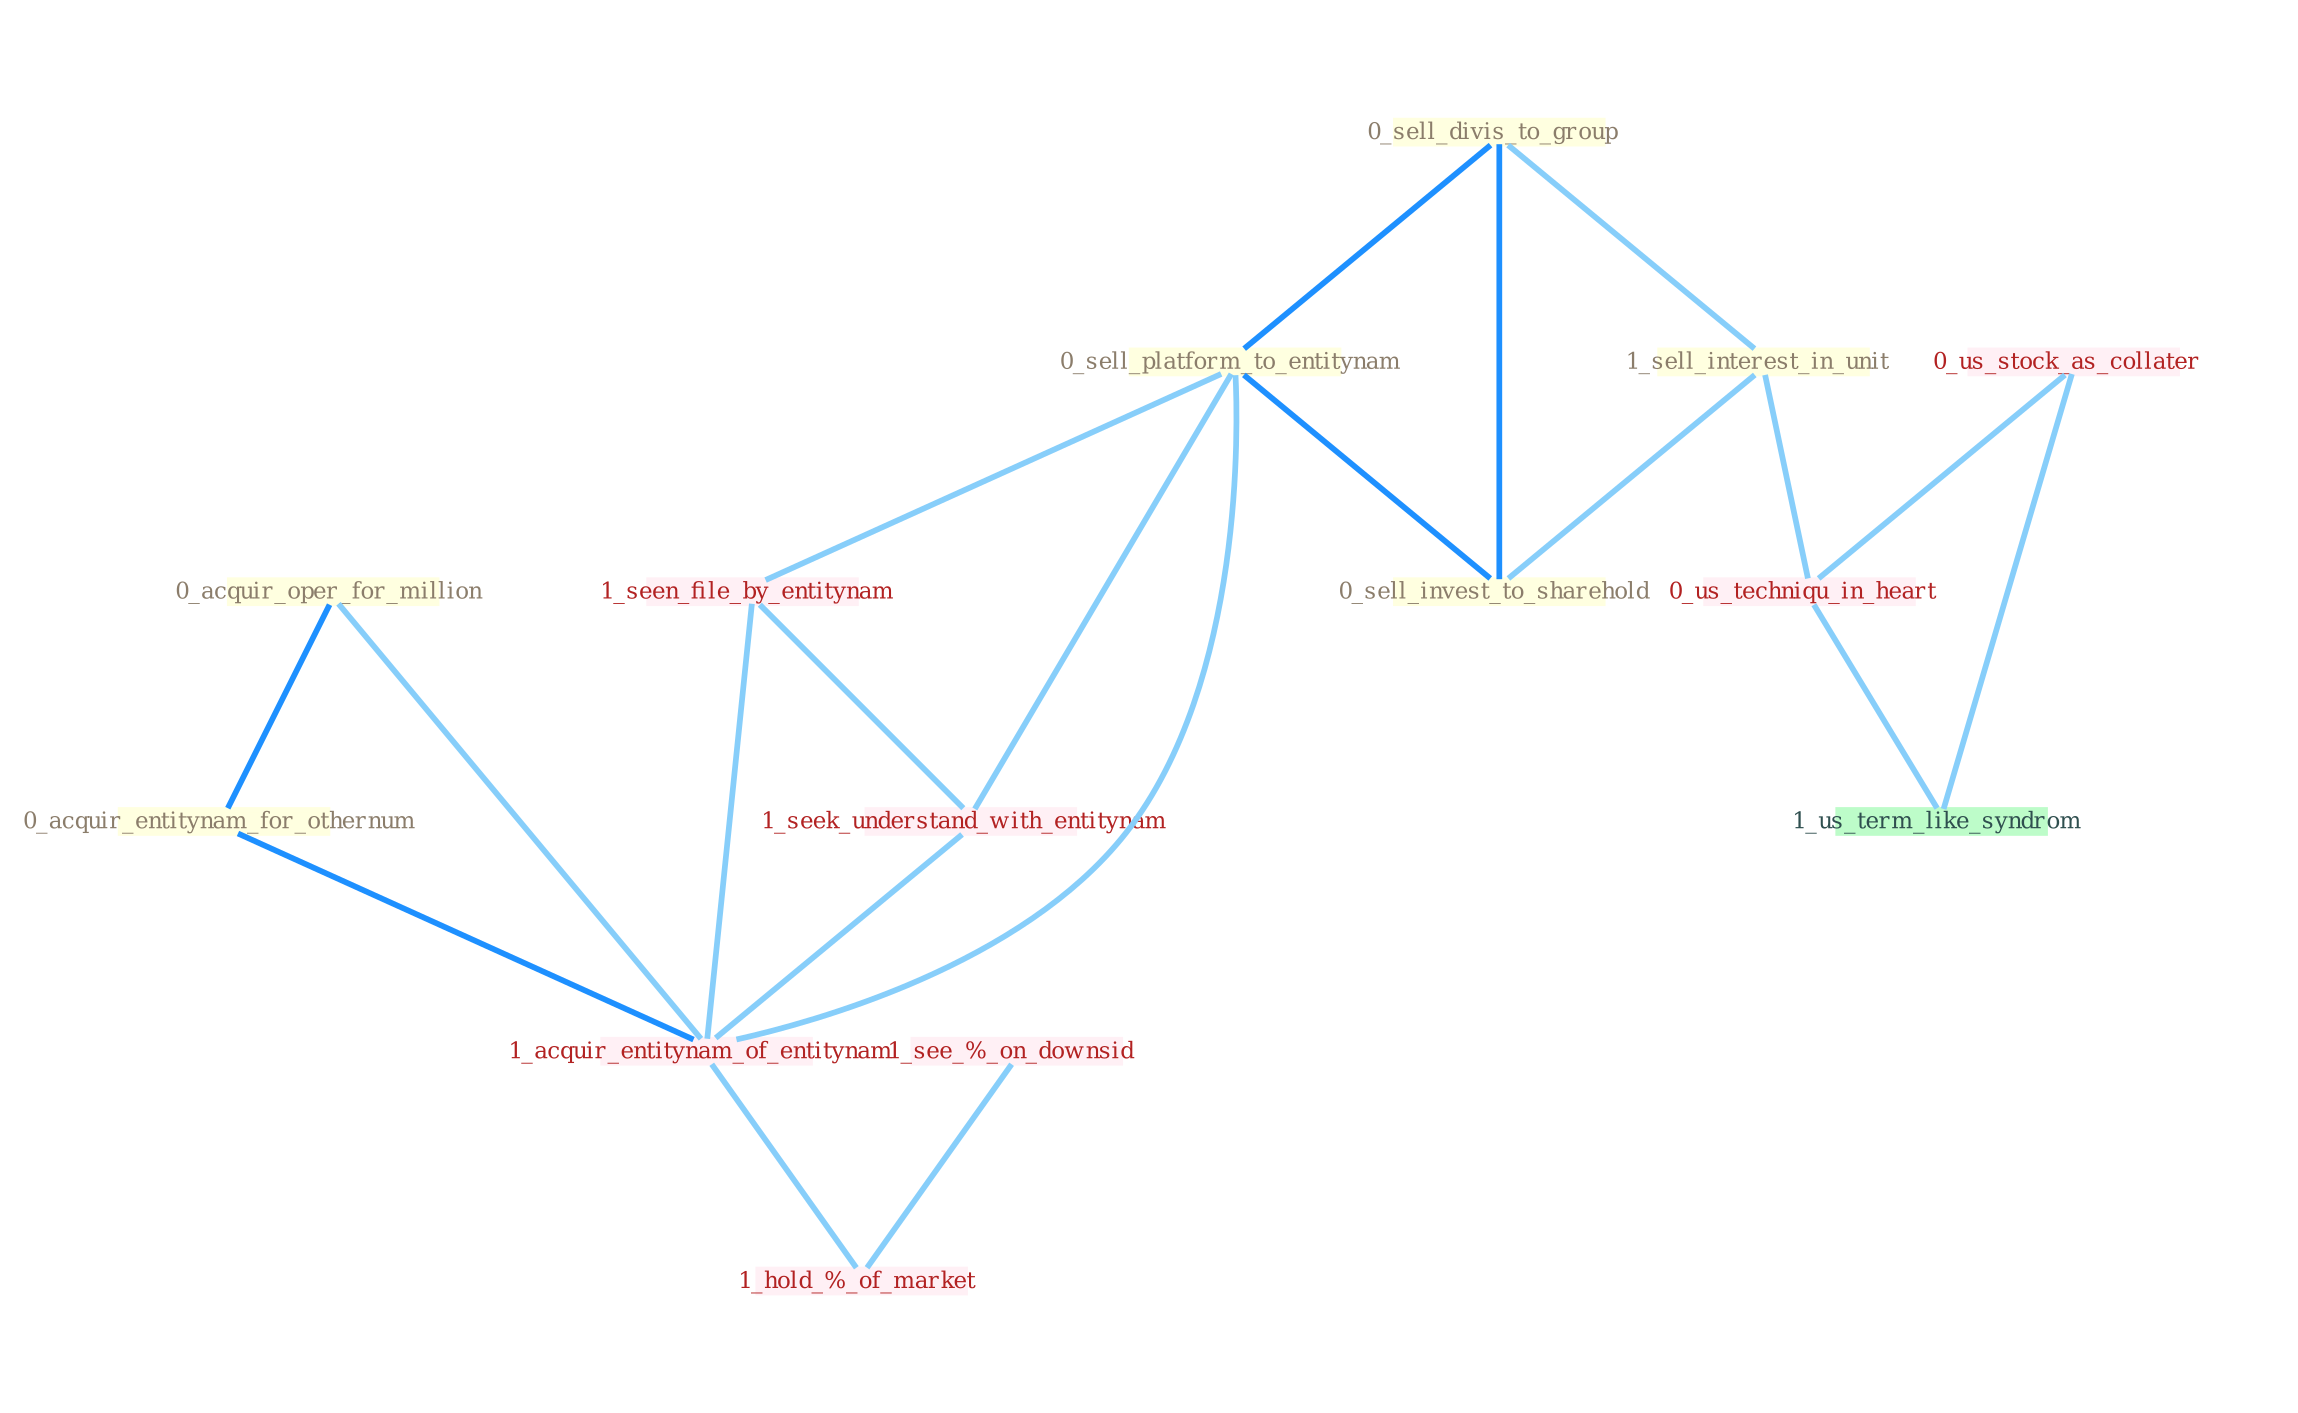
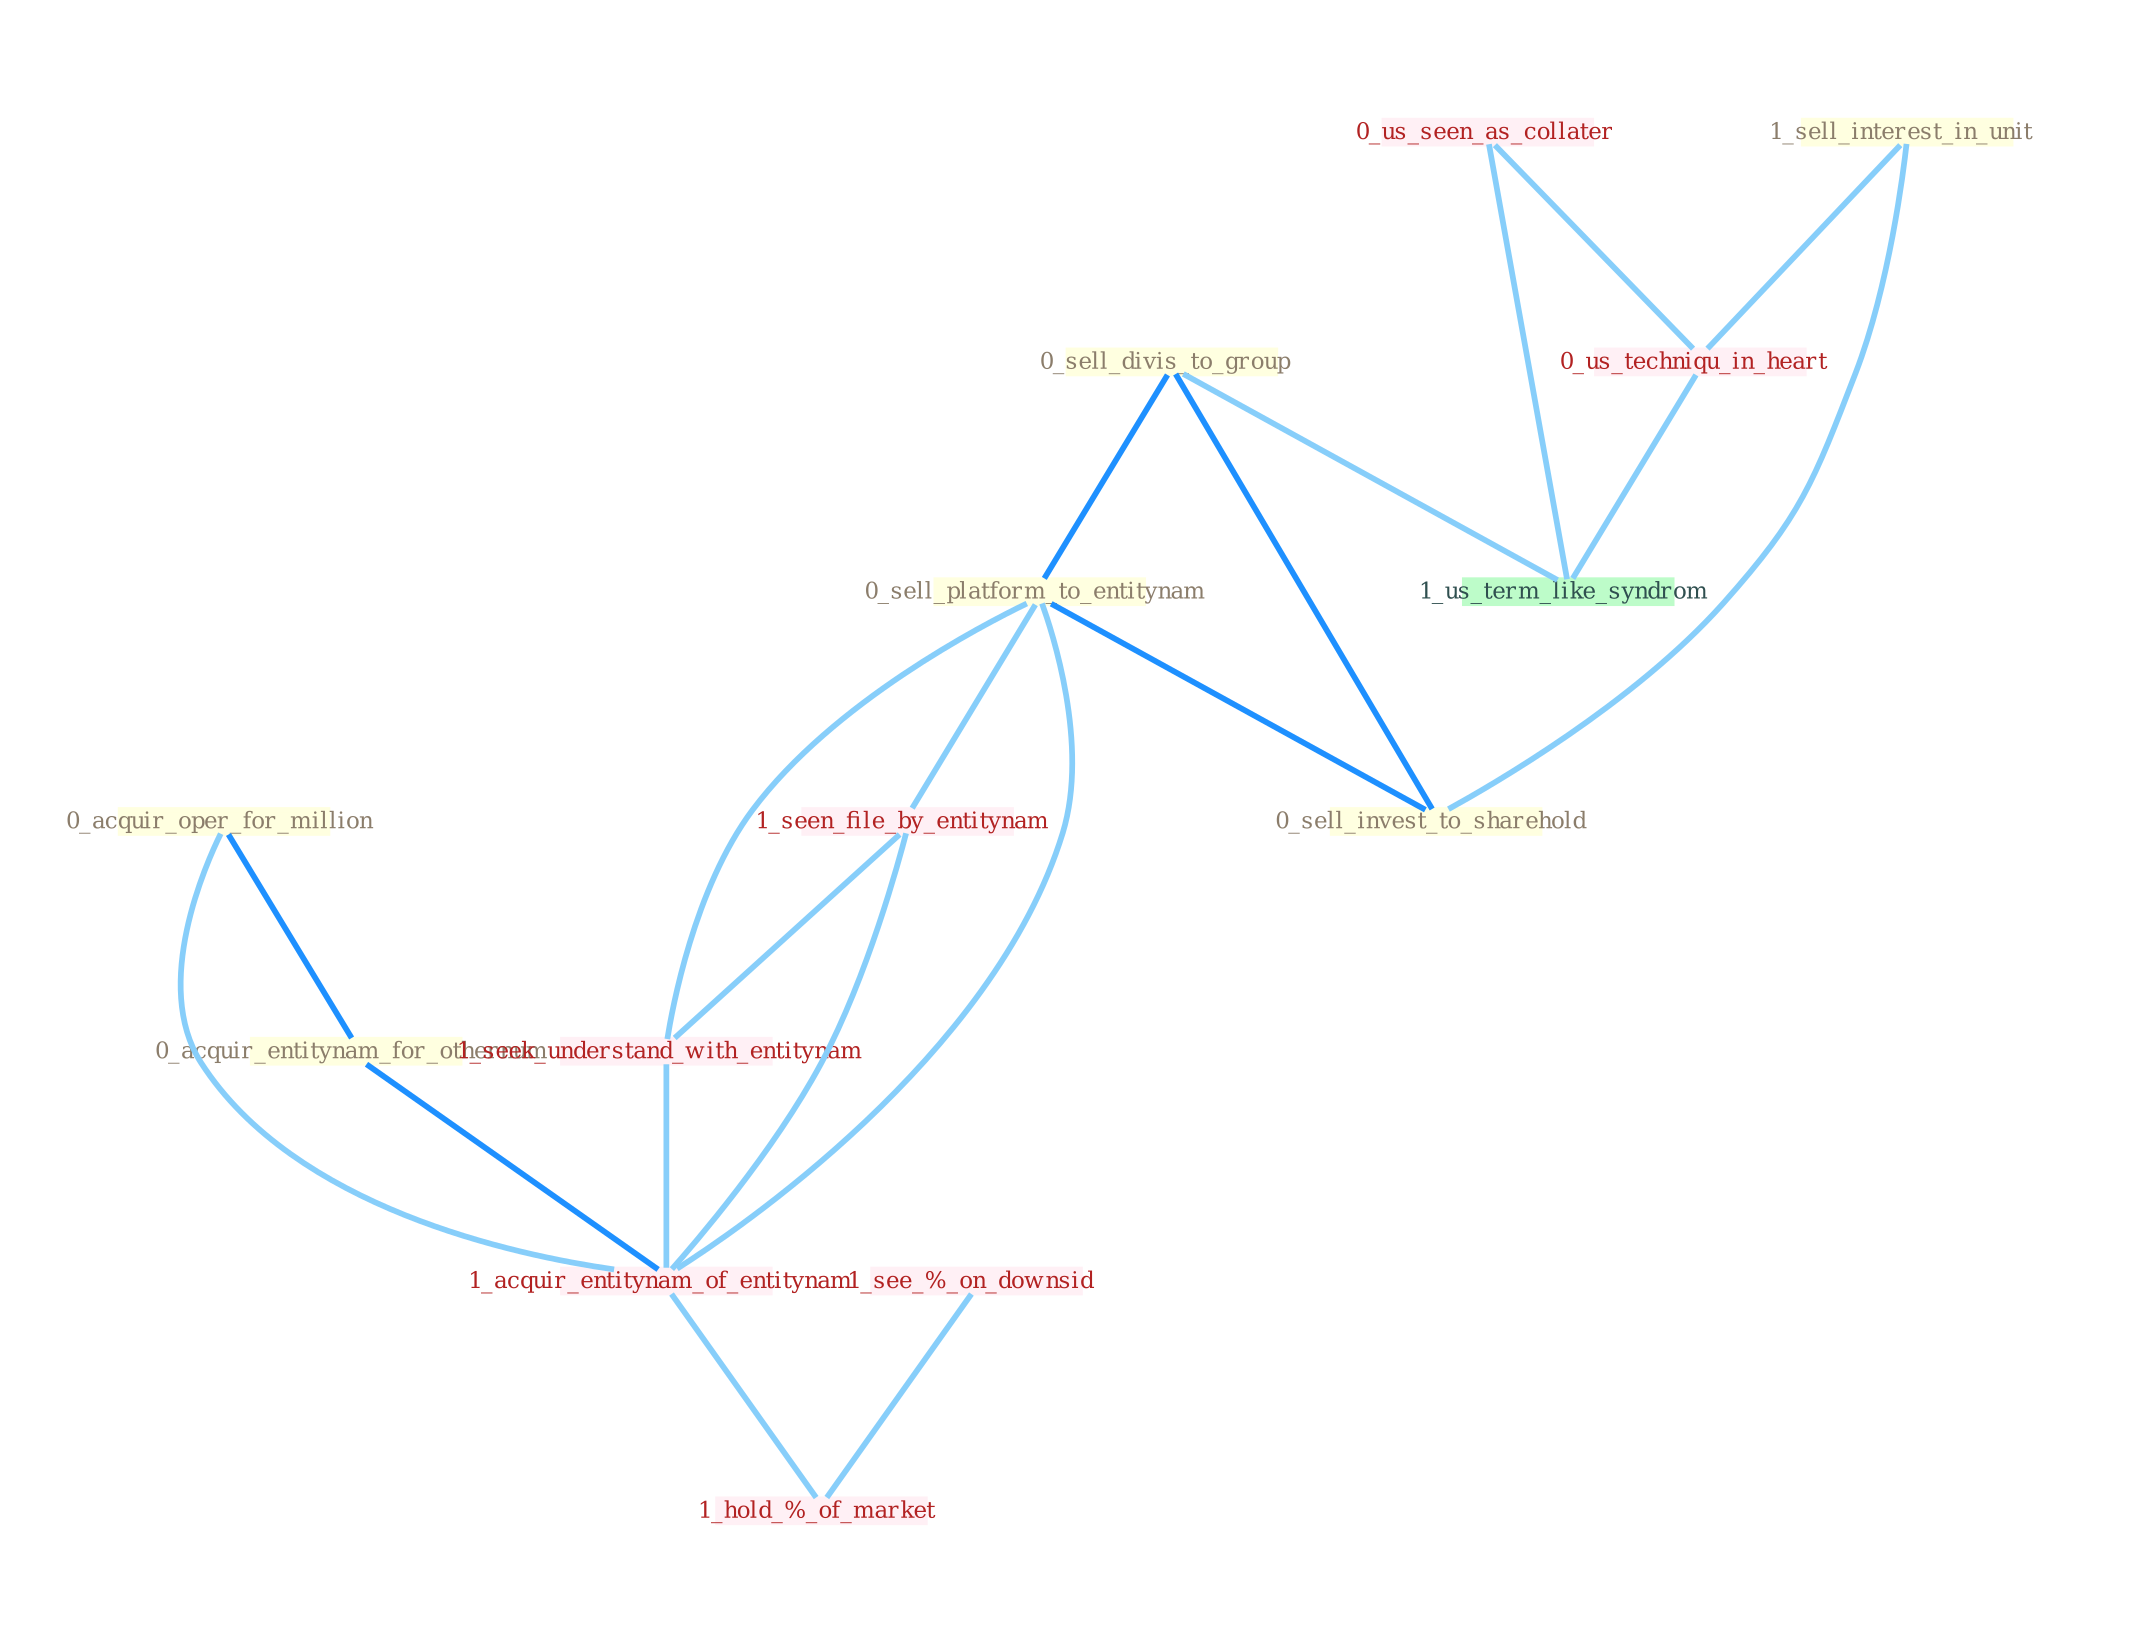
edge "0_sell_divis_to_group" -- "1_sell_interest_in_unit": now "0_sell_divis_to_group" -- "1_us_term_like_syndrom"
node "0_us_stock_as_collater": label "0_us_stock_as_collater" -> "0_us_seen_as_collater"
